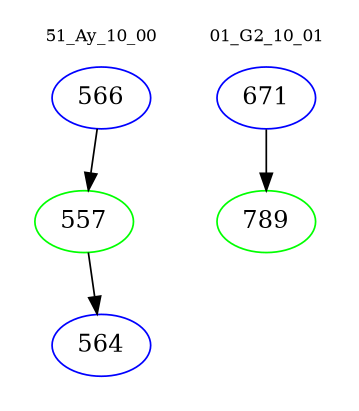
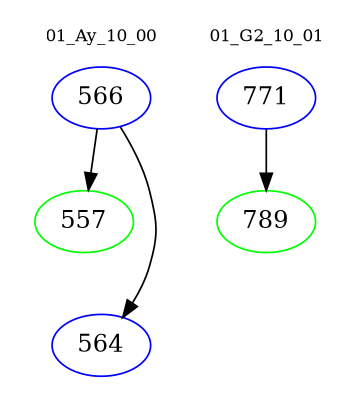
cluster "51_Ay_10_00": label "51_Ay_10_00" -> "01_Ay_10_00"
node "671": label "671" -> "771"
edge "557" -> "564": now "566" -> "564"
